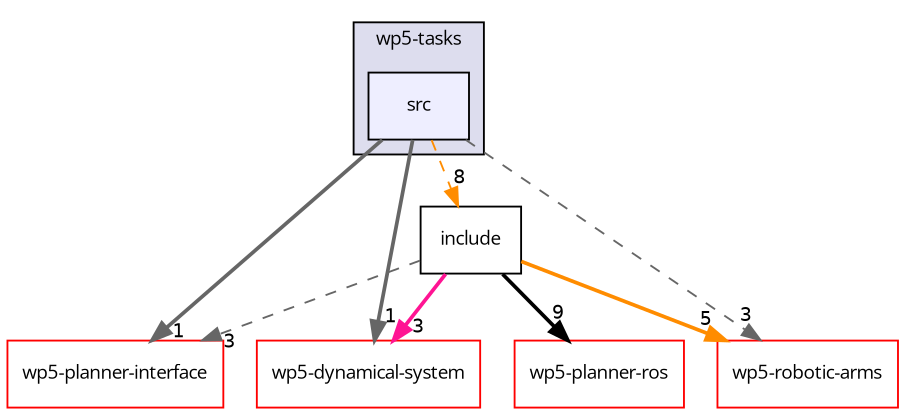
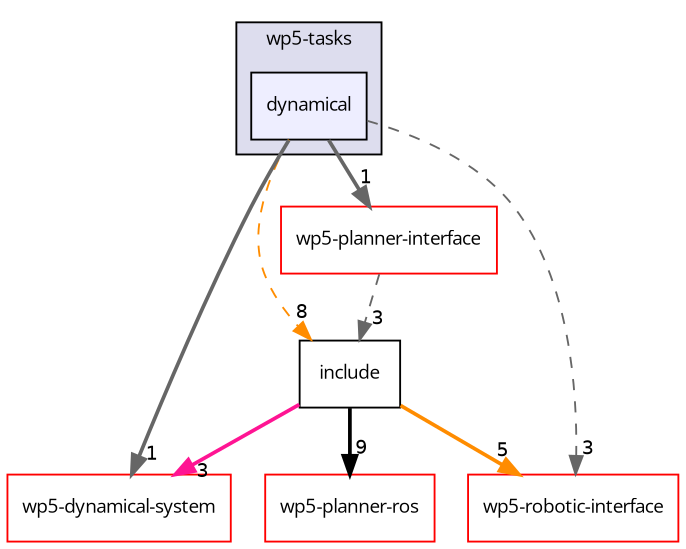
node "src": label "src" -> "dynamical"
edge "include" -> "wp5-planner-interface": reversed
node "wp5-robotic-arms": label "wp5-robotic-arms" -> "wp5-robotic-interface"
